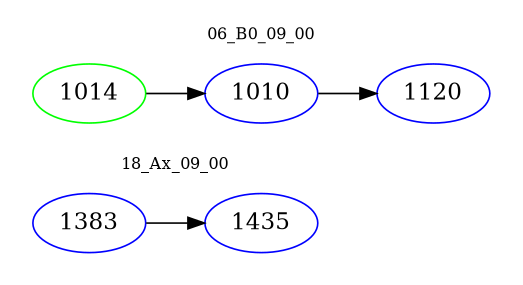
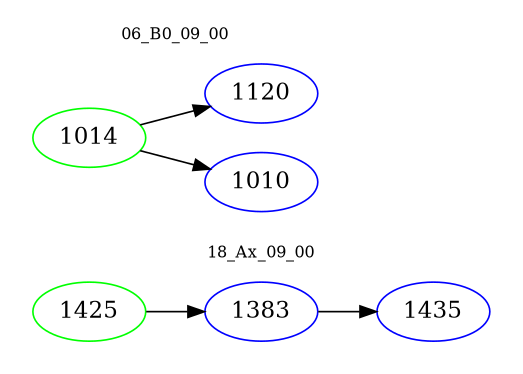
edge "1010" -> "1120": now "1014" -> "1120"
node "1425": added
